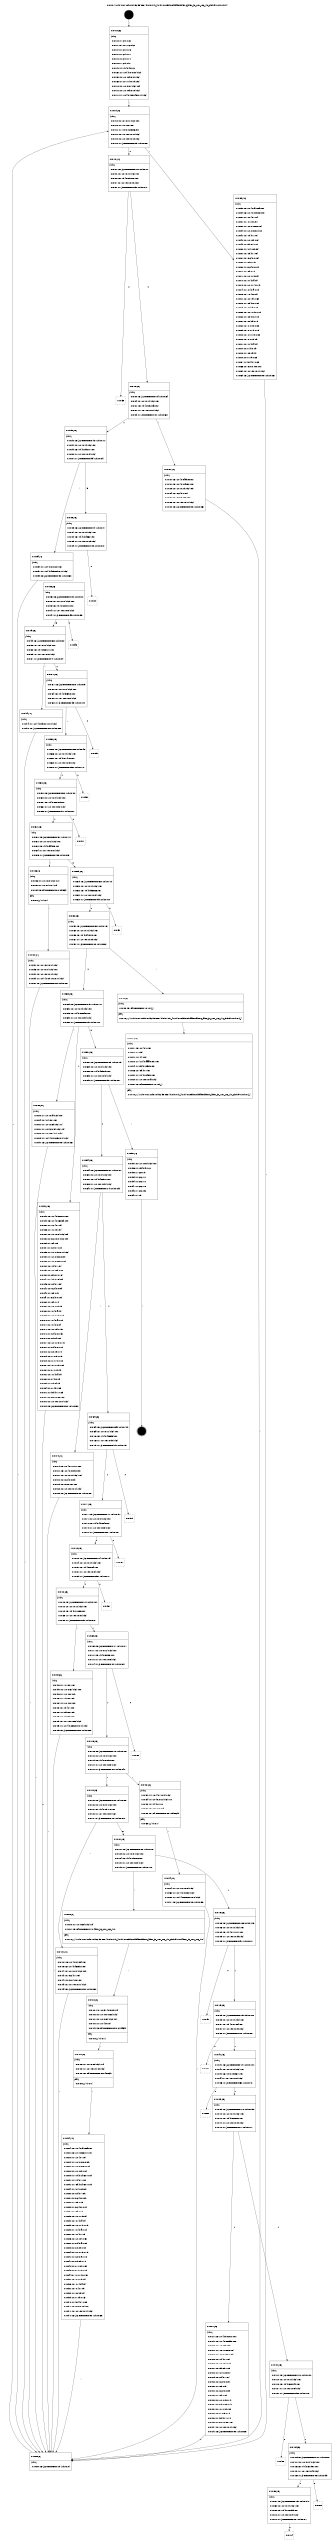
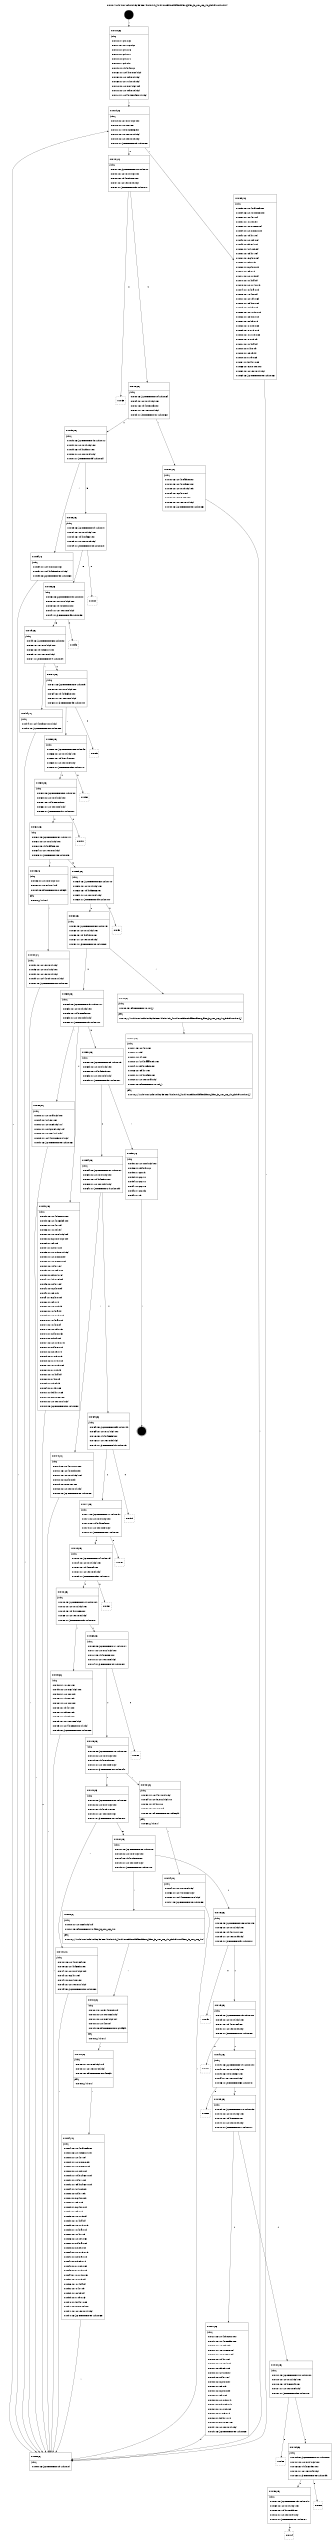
edge "0x4014cc [25]" -> "0x4014e5 [25]": added, label "15"
